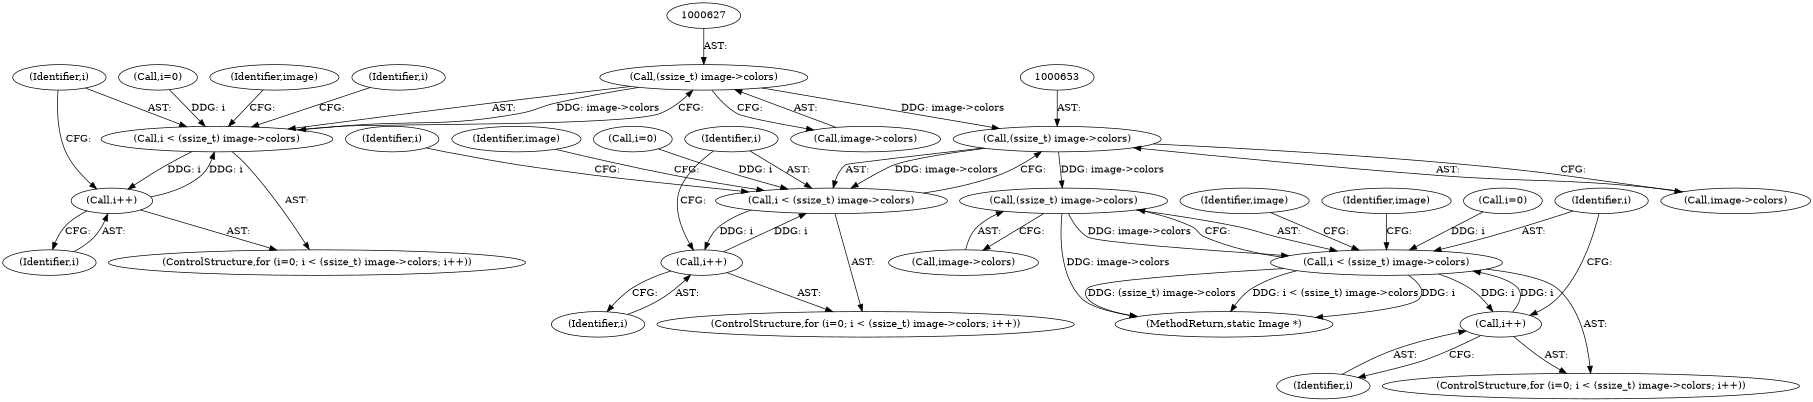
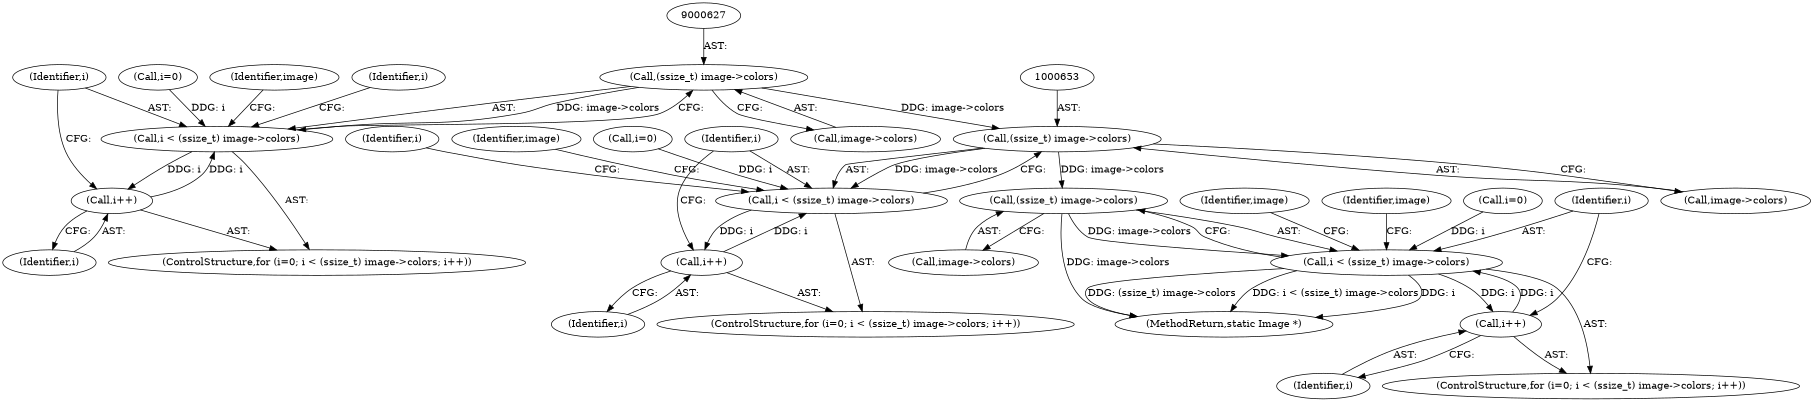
node "1000627": label "1000627" -> "9000627"
